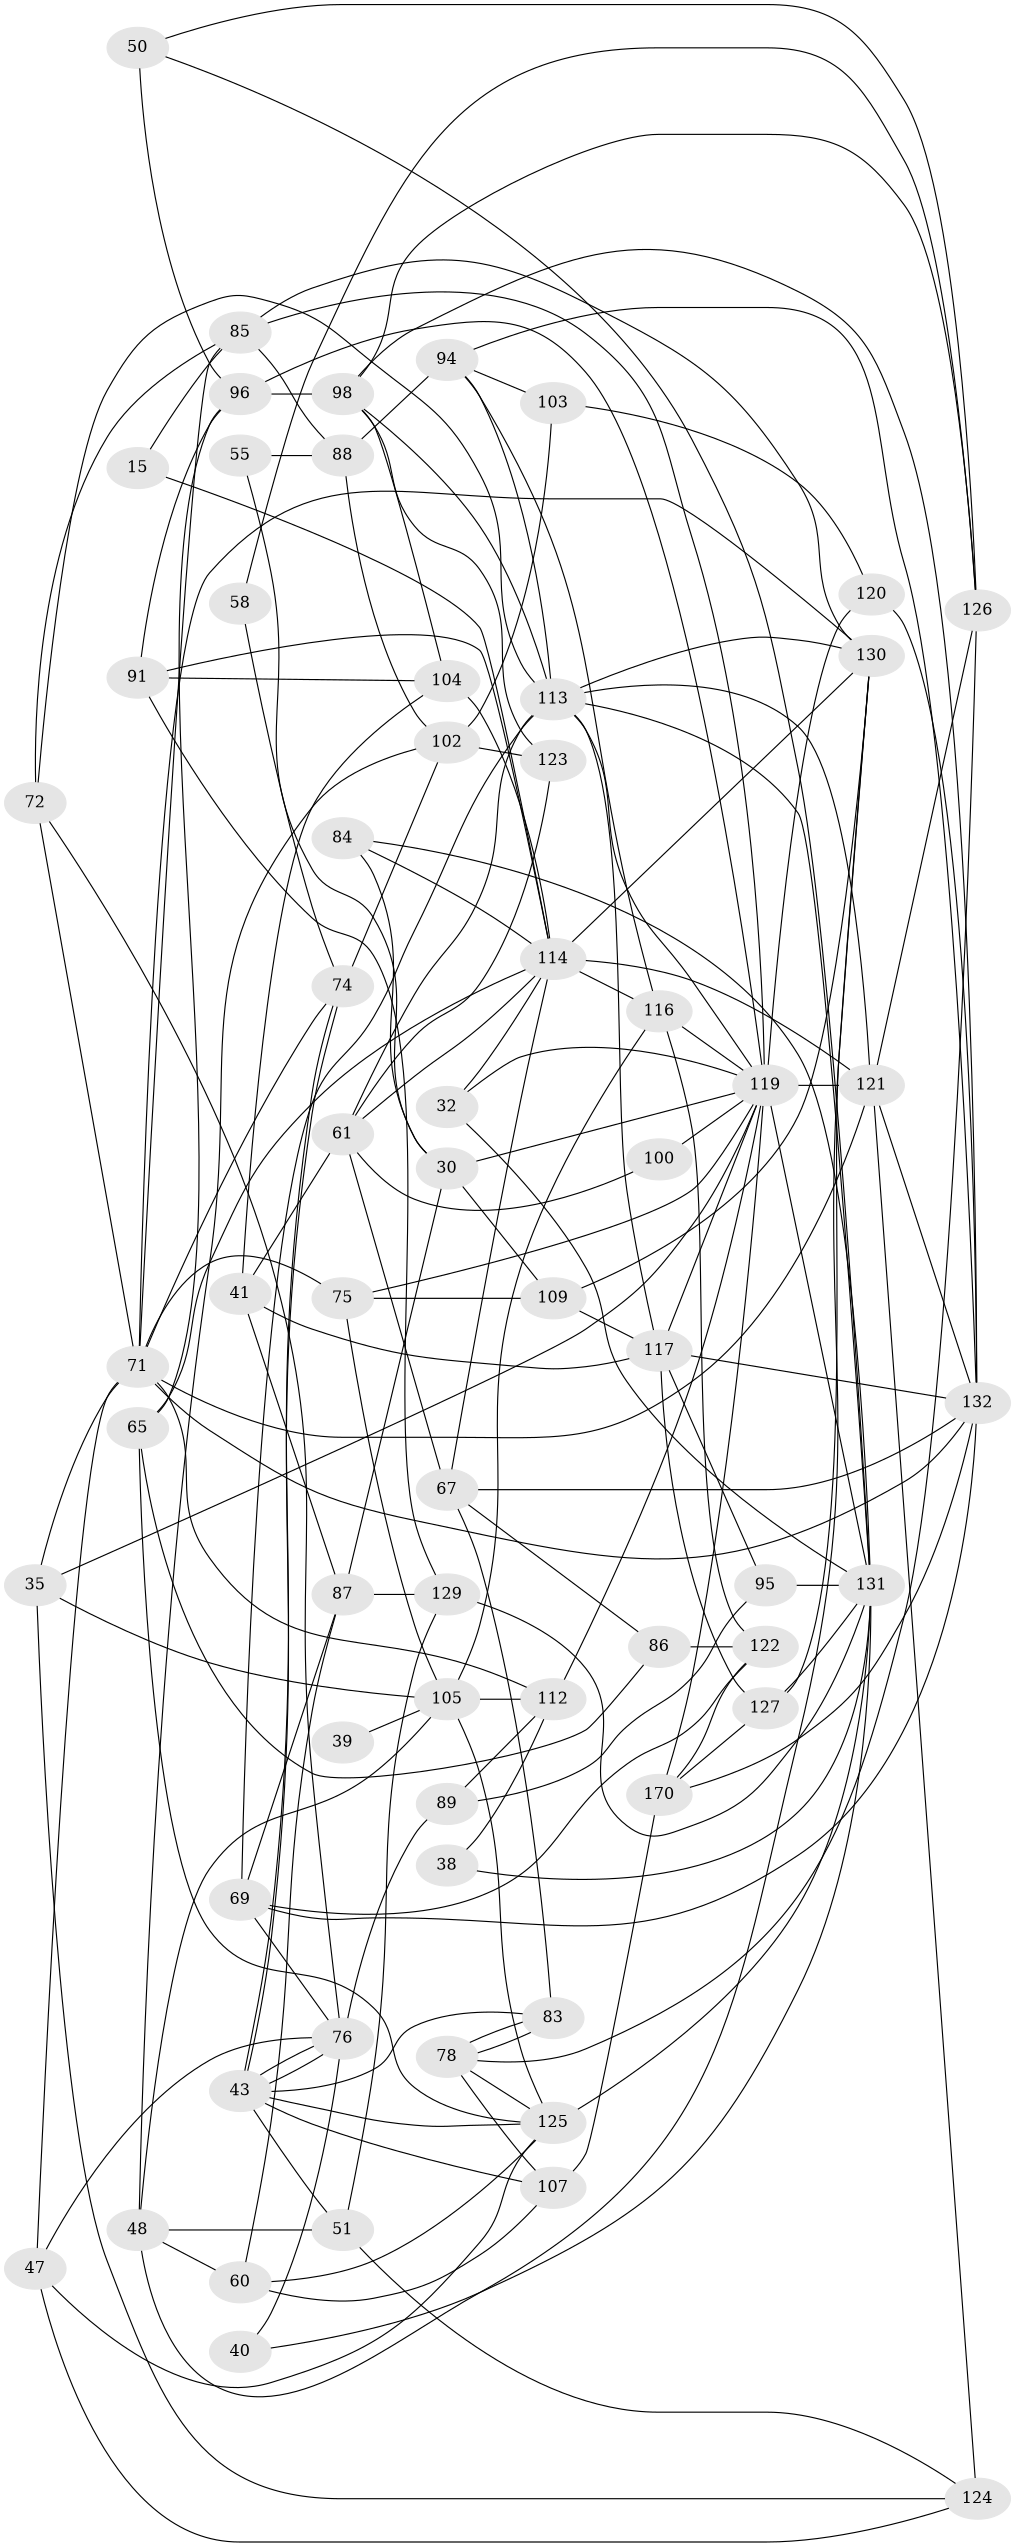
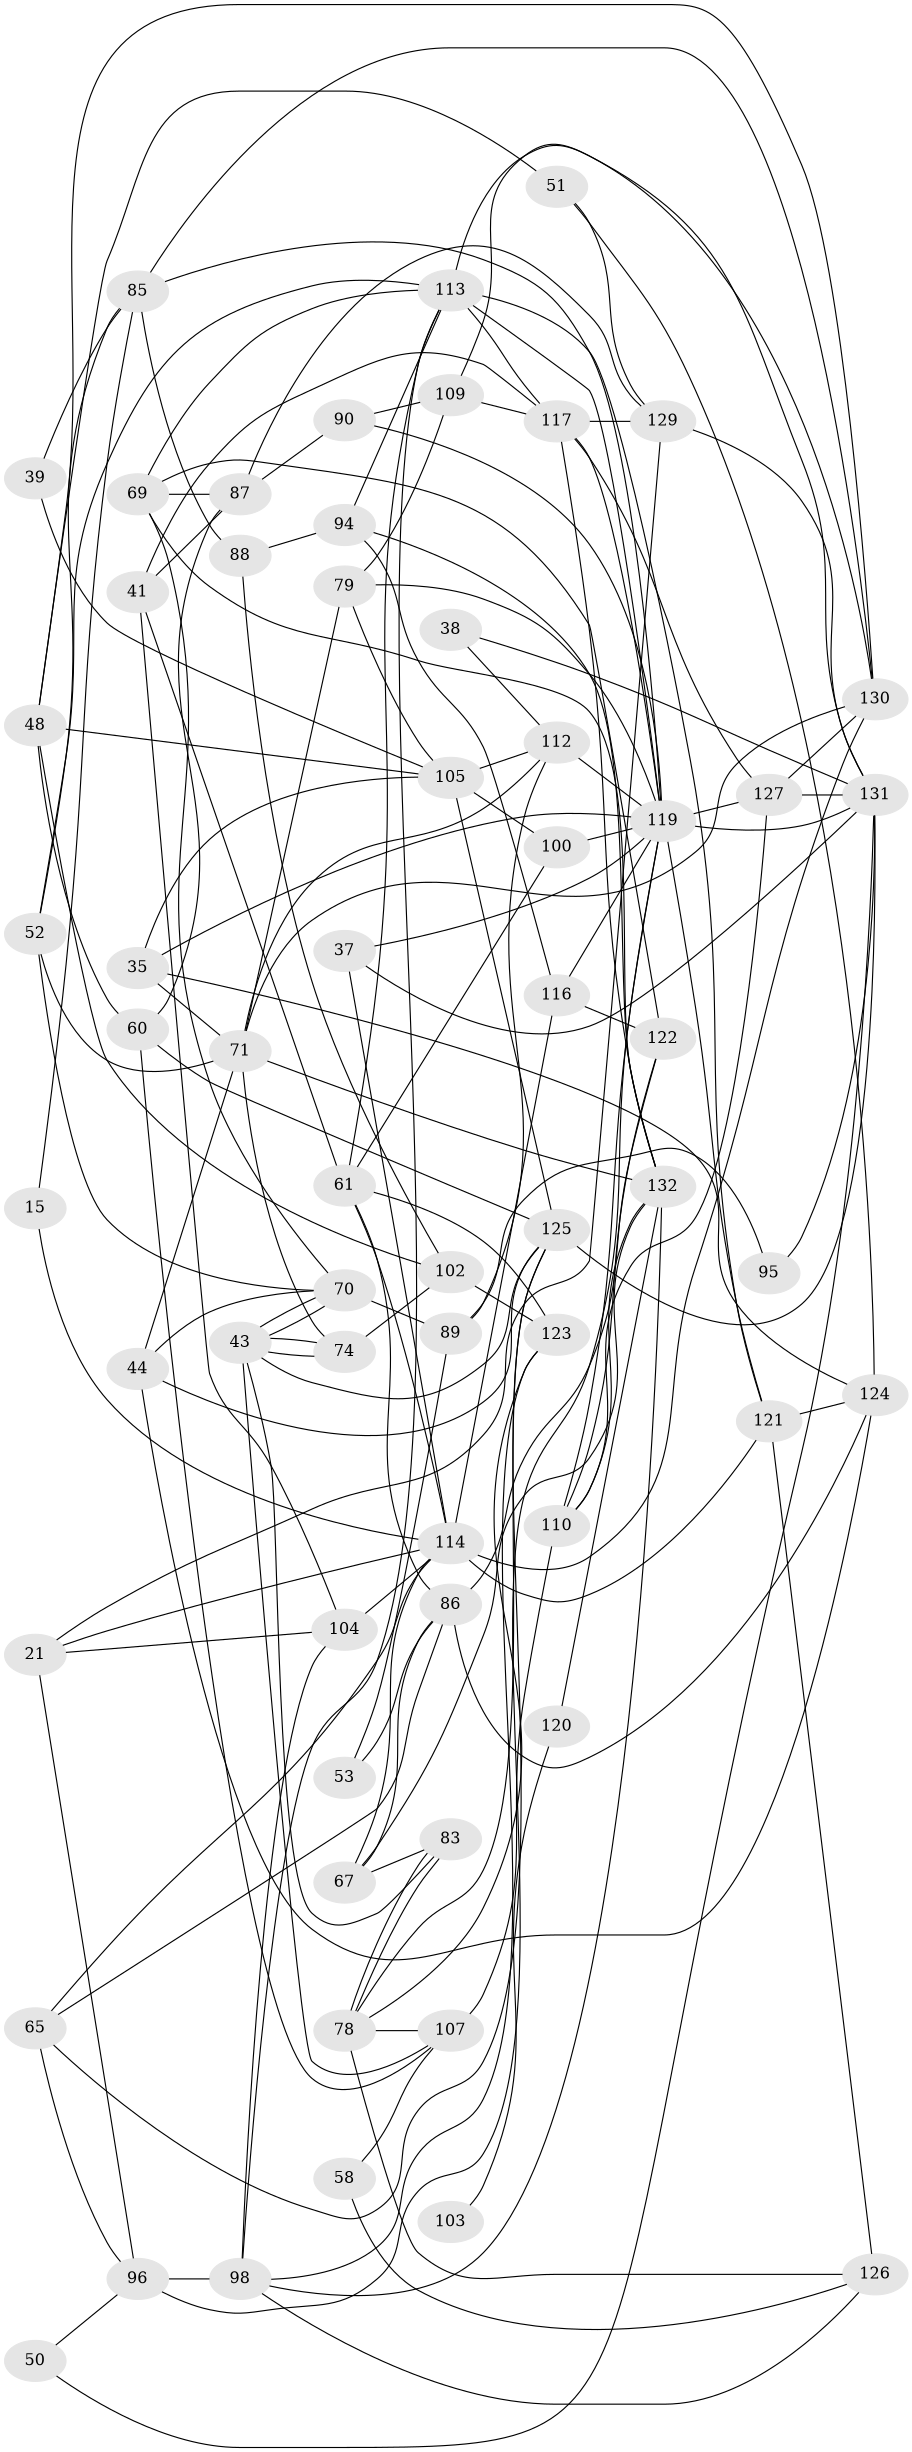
edge "50" -- "126": removed
edge "94" -- "103": removed
node "55": removed
edge "103" -- "102": removed
edge "130" -- "113": removed
node "91": label "91" -> "21"
edge "58" -- "74": now "58" -- "107"
node "72": label "72" -> "52"
edge "120" -- "119": now "127" -- "119"
node "84": removed
edge "85" -- "71": now "85" -- "39"
node "32": label "32" -> "37"
node "30": label "30" -> "90"
edge "121" -- "132": removed
node "75": label "75" -> "79"
edge "61" -- "67": now "61" -- "86"
edge "116" -- "105": now "100" -- "105"
edge "117" -- "95": now "117" -- "129"
edge "121" -- "71": removed
edge "124" -- "86": added
node "53": added
node "170": label "170" -> "110"
edge "123" -- "78": added
node "76": label "76" -> "70"
edge "43" -- "51": removed
node "47": label "47" -> "44"
node "40": removed
